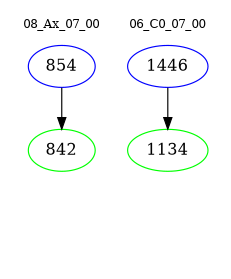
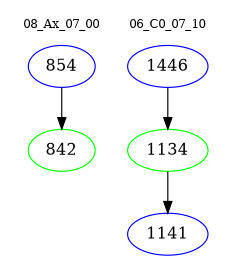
cluster "06_C0_07_00": label "06_C0_07_00" -> "06_C0_07_10"
node "1141": added
